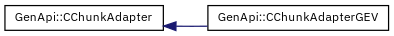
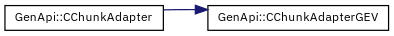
edge "GenApi::CChunkAdapterGEV" -> "GenApi::CChunkAdapter": reversed
